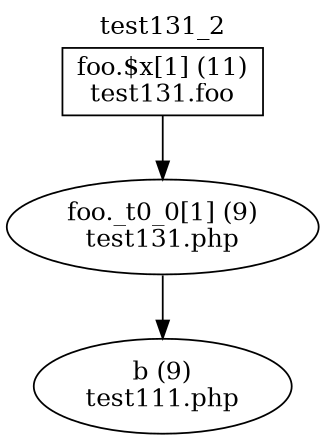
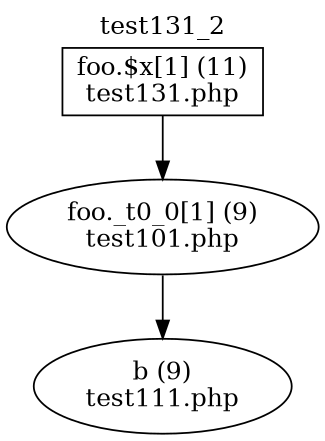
node "foo.$x[1] (11) test131.foo": label "foo.$x[1] (11) test131.foo" -> "foo.$x[1] (11) test131.php"
node "foo._t0_0[1] (9) test131.php": label "foo._t0_0[1] (9) test131.php" -> "foo._t0_0[1] (9) test101.php"
